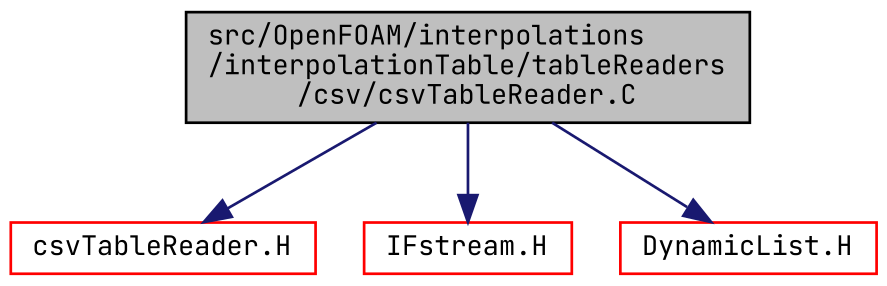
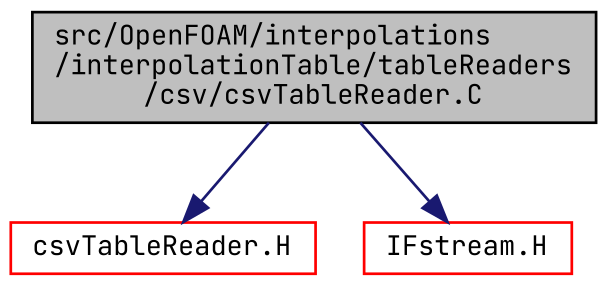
node "DynamicList.H": removed
